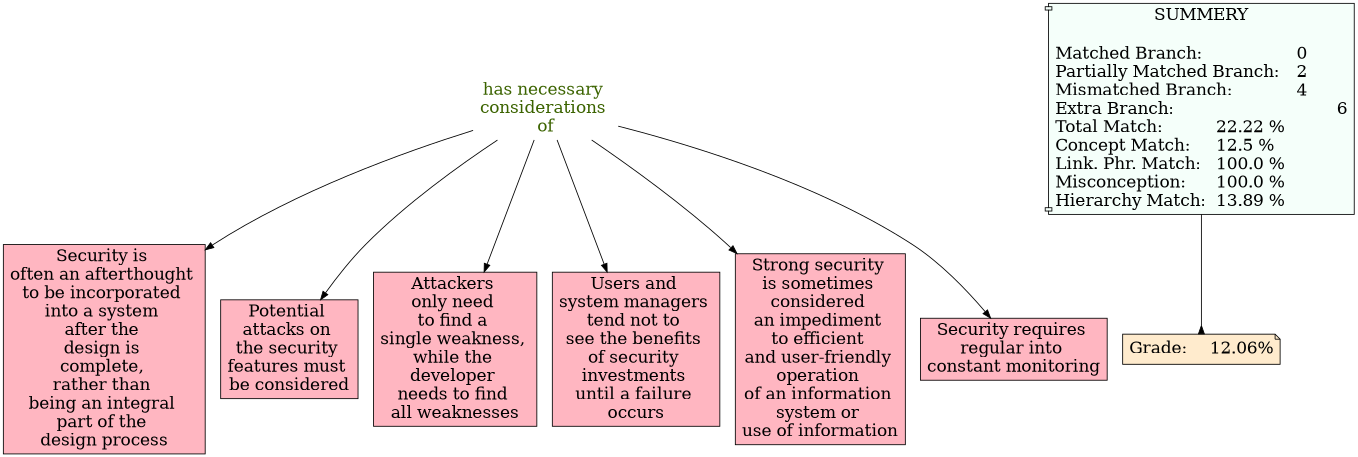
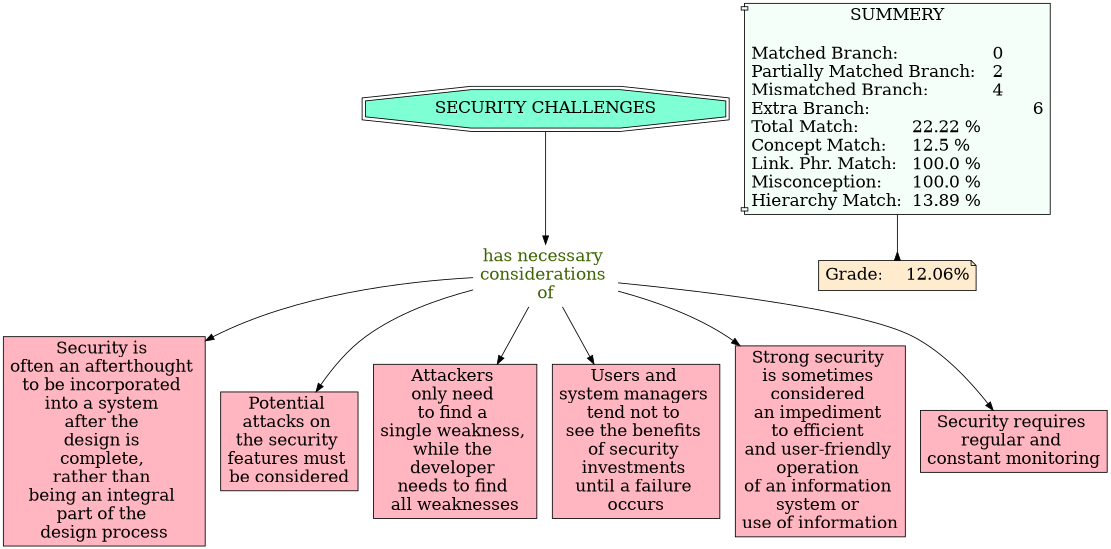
node "SECURITY CHALLENGES": added
node "Security requires regular into constant monitoring": label "Security requires regular into constant monitoring" -> "Security requires regular and constant monitoring"
